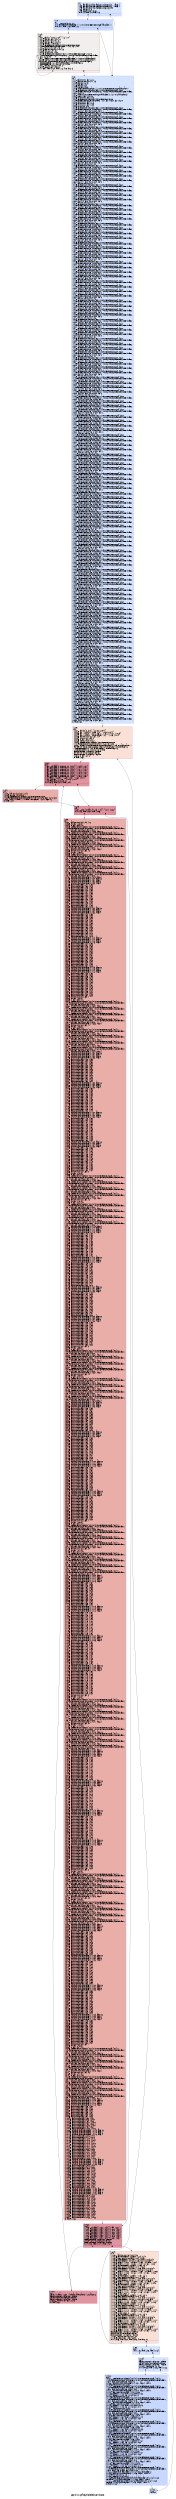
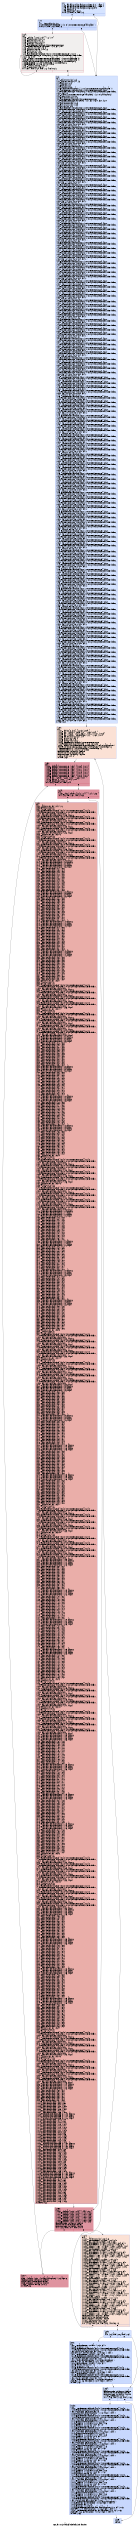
node "%244:": removed
node "%206:": added
